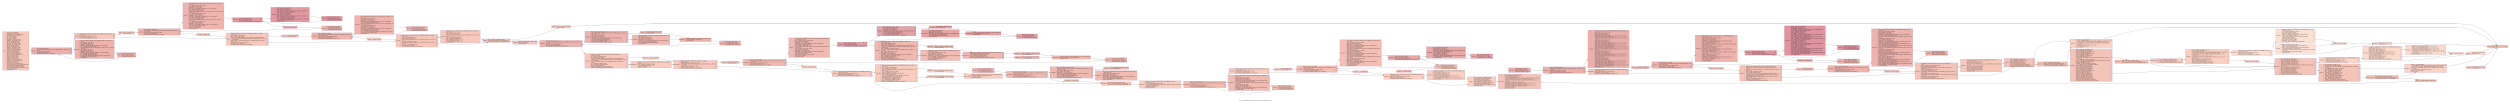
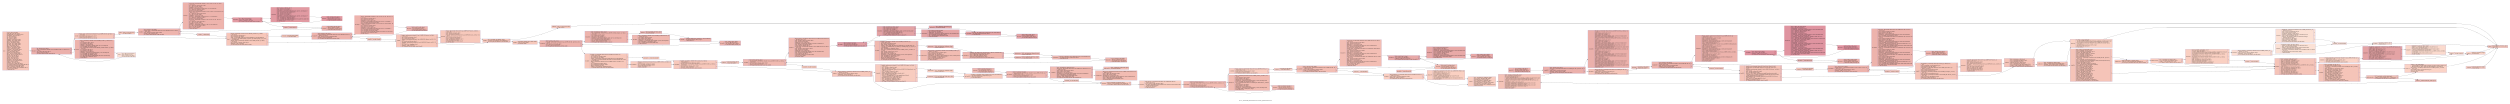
node "if.then350:": fillcolor #f7a88970 -> #c32e3170
node "for.inc:": fillcolor #d6524470 -> #f7b99e70
